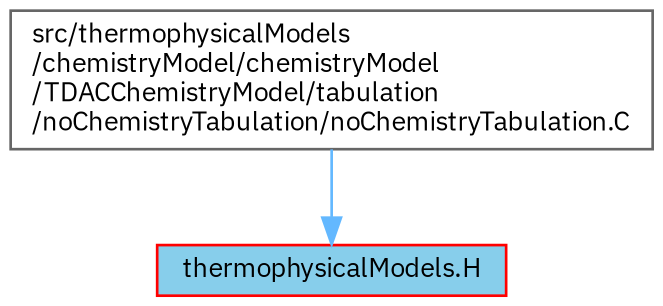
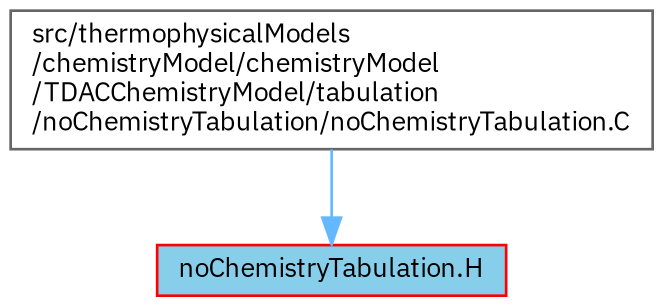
node "thermophysicalModels.H": label "thermophysicalModels.H" -> "noChemistryTabulation.H"
